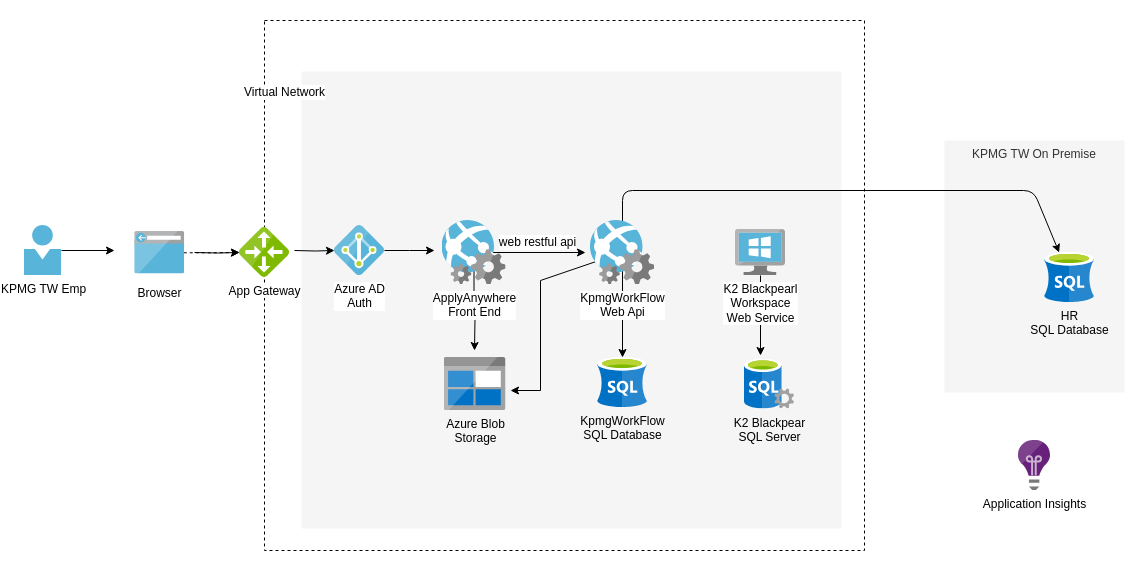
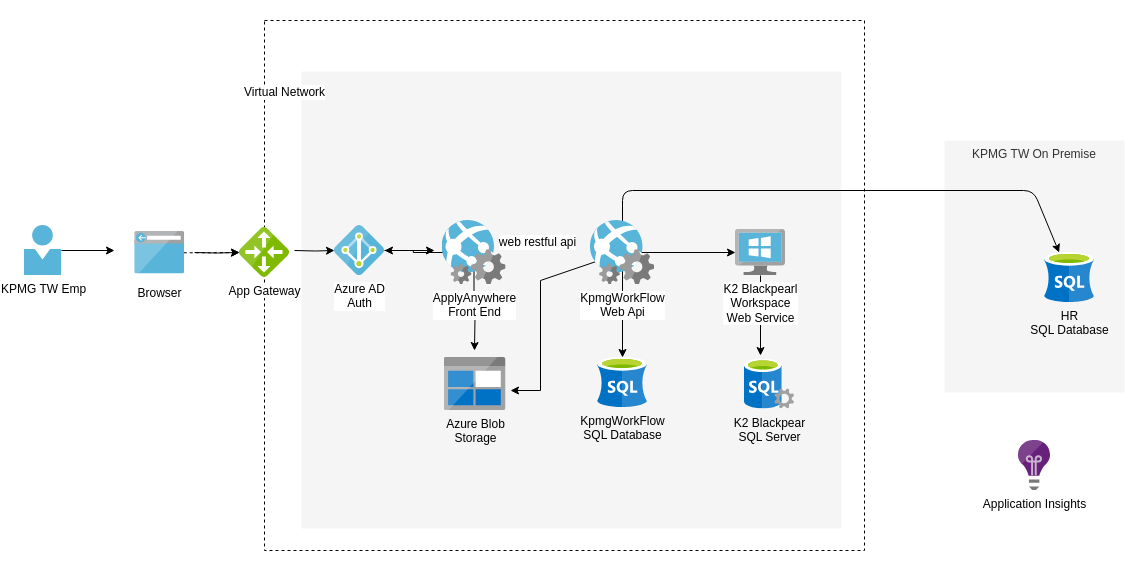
edge "ApplyAnywhere Front End" -> "KpmgWorkFlow Web Api": now "ApplyAnywhere Front End" -> "Azure AD Auth"
edge "KpmgWorkFlow Web Api" -> "K2 Blackpearl Workspace Web Service": added
